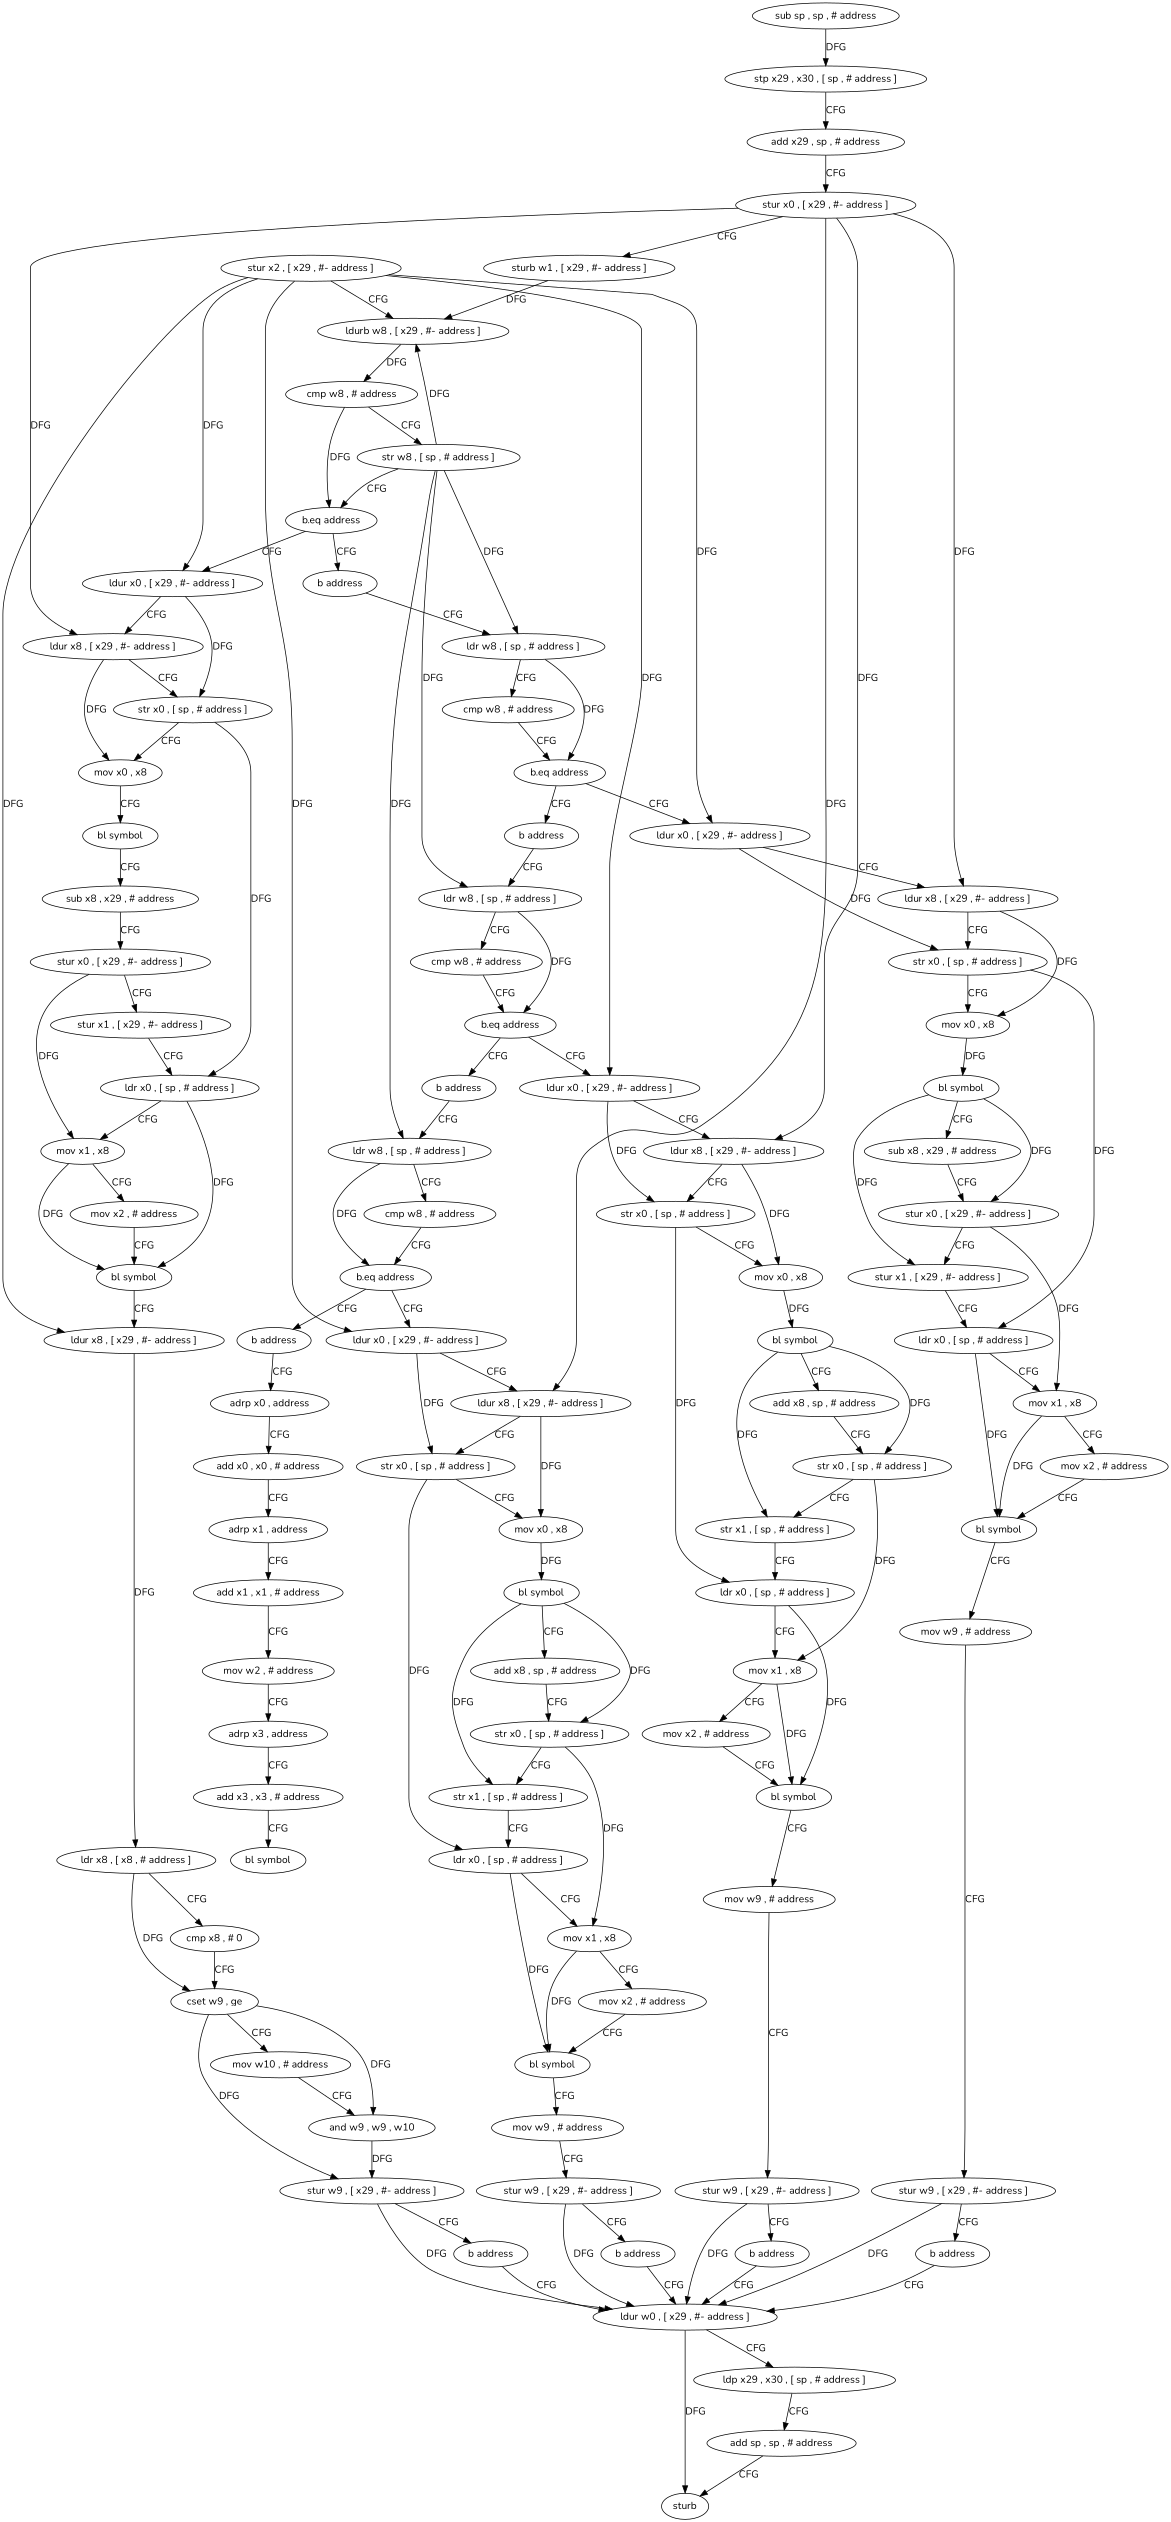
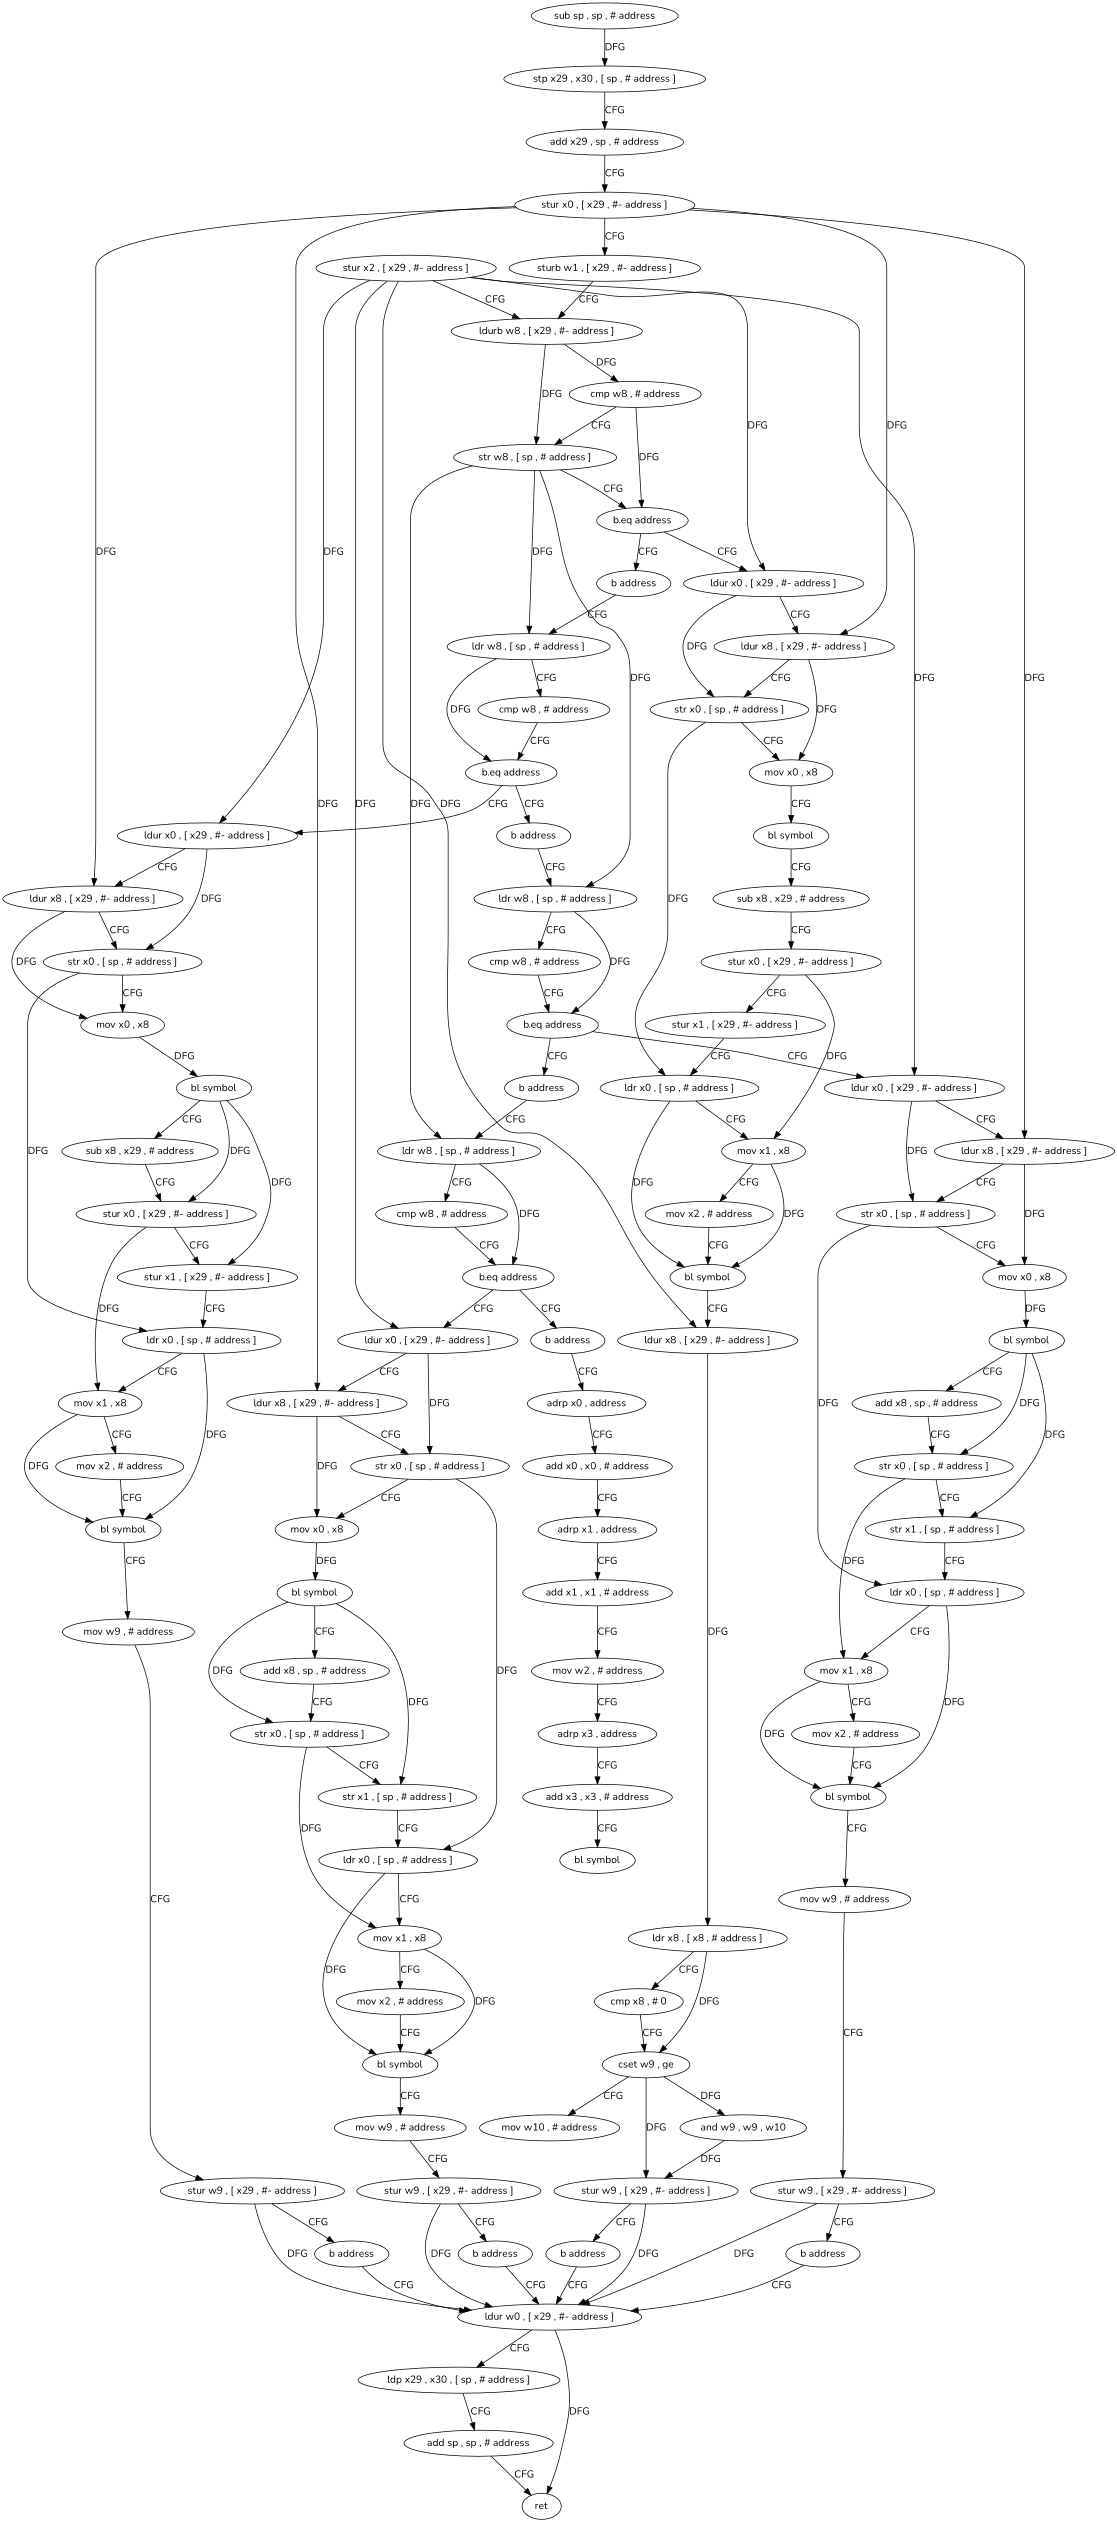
edge "sturb w1 , [ x29 , #- address ]" -> "ldurb w8 , [ x29 , #- address ]": label "DFG" -> "CFG"
edge "str w8 , [ sp , # address ]" -> "ldurb w8 , [ x29 , #- address ]": reversed
edge "mov w10 , # address" -> "and w9 , w9 , w10": removed, label "CFG"
node "sturb": label "sturb" -> "ret"
